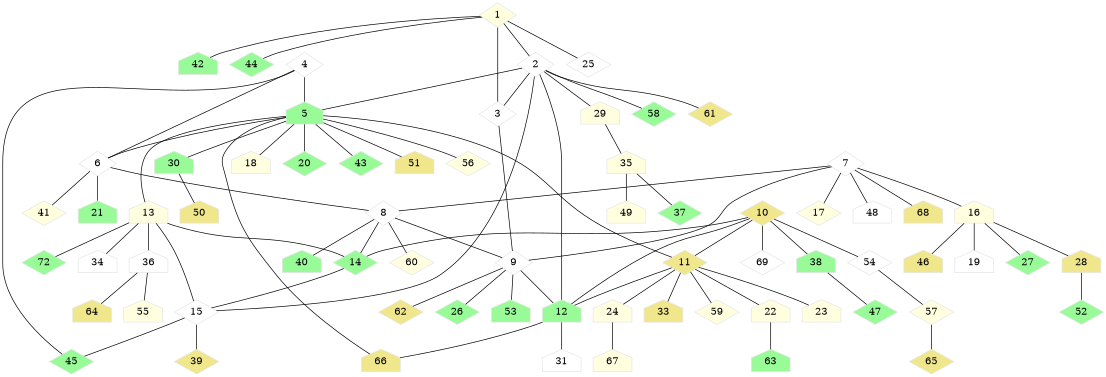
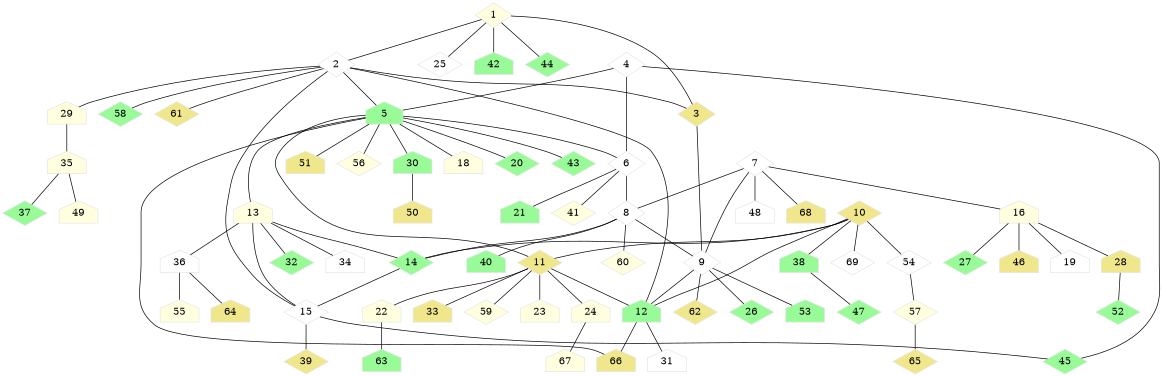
node "3": fillcolor white -> khaki
node "17": removed
node "72": label "72" -> "32"
